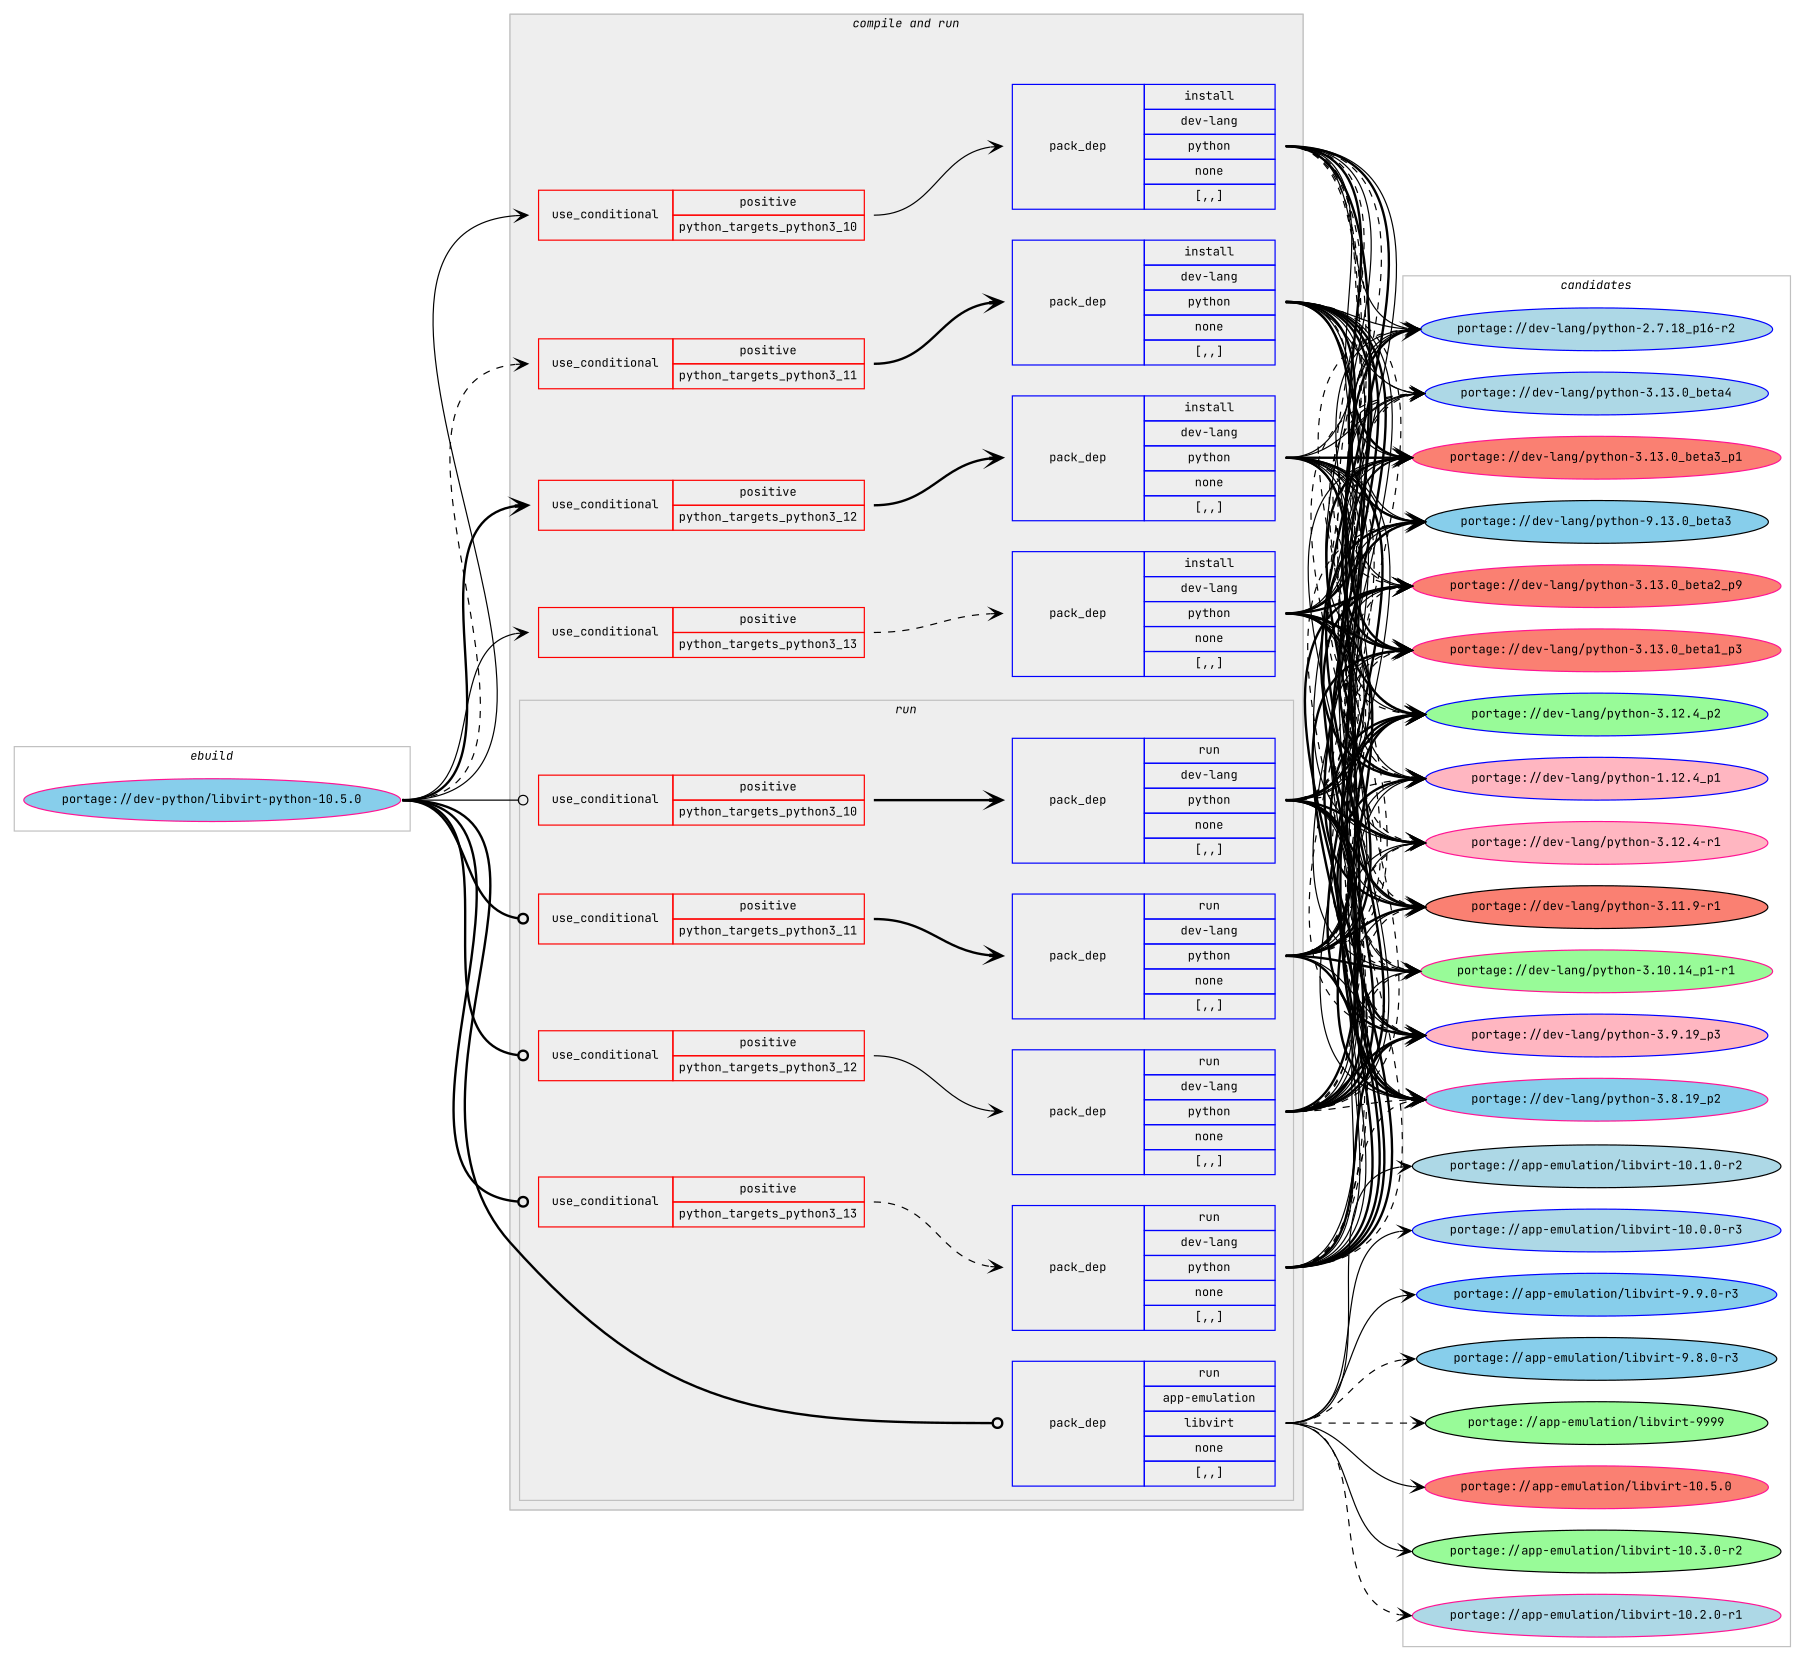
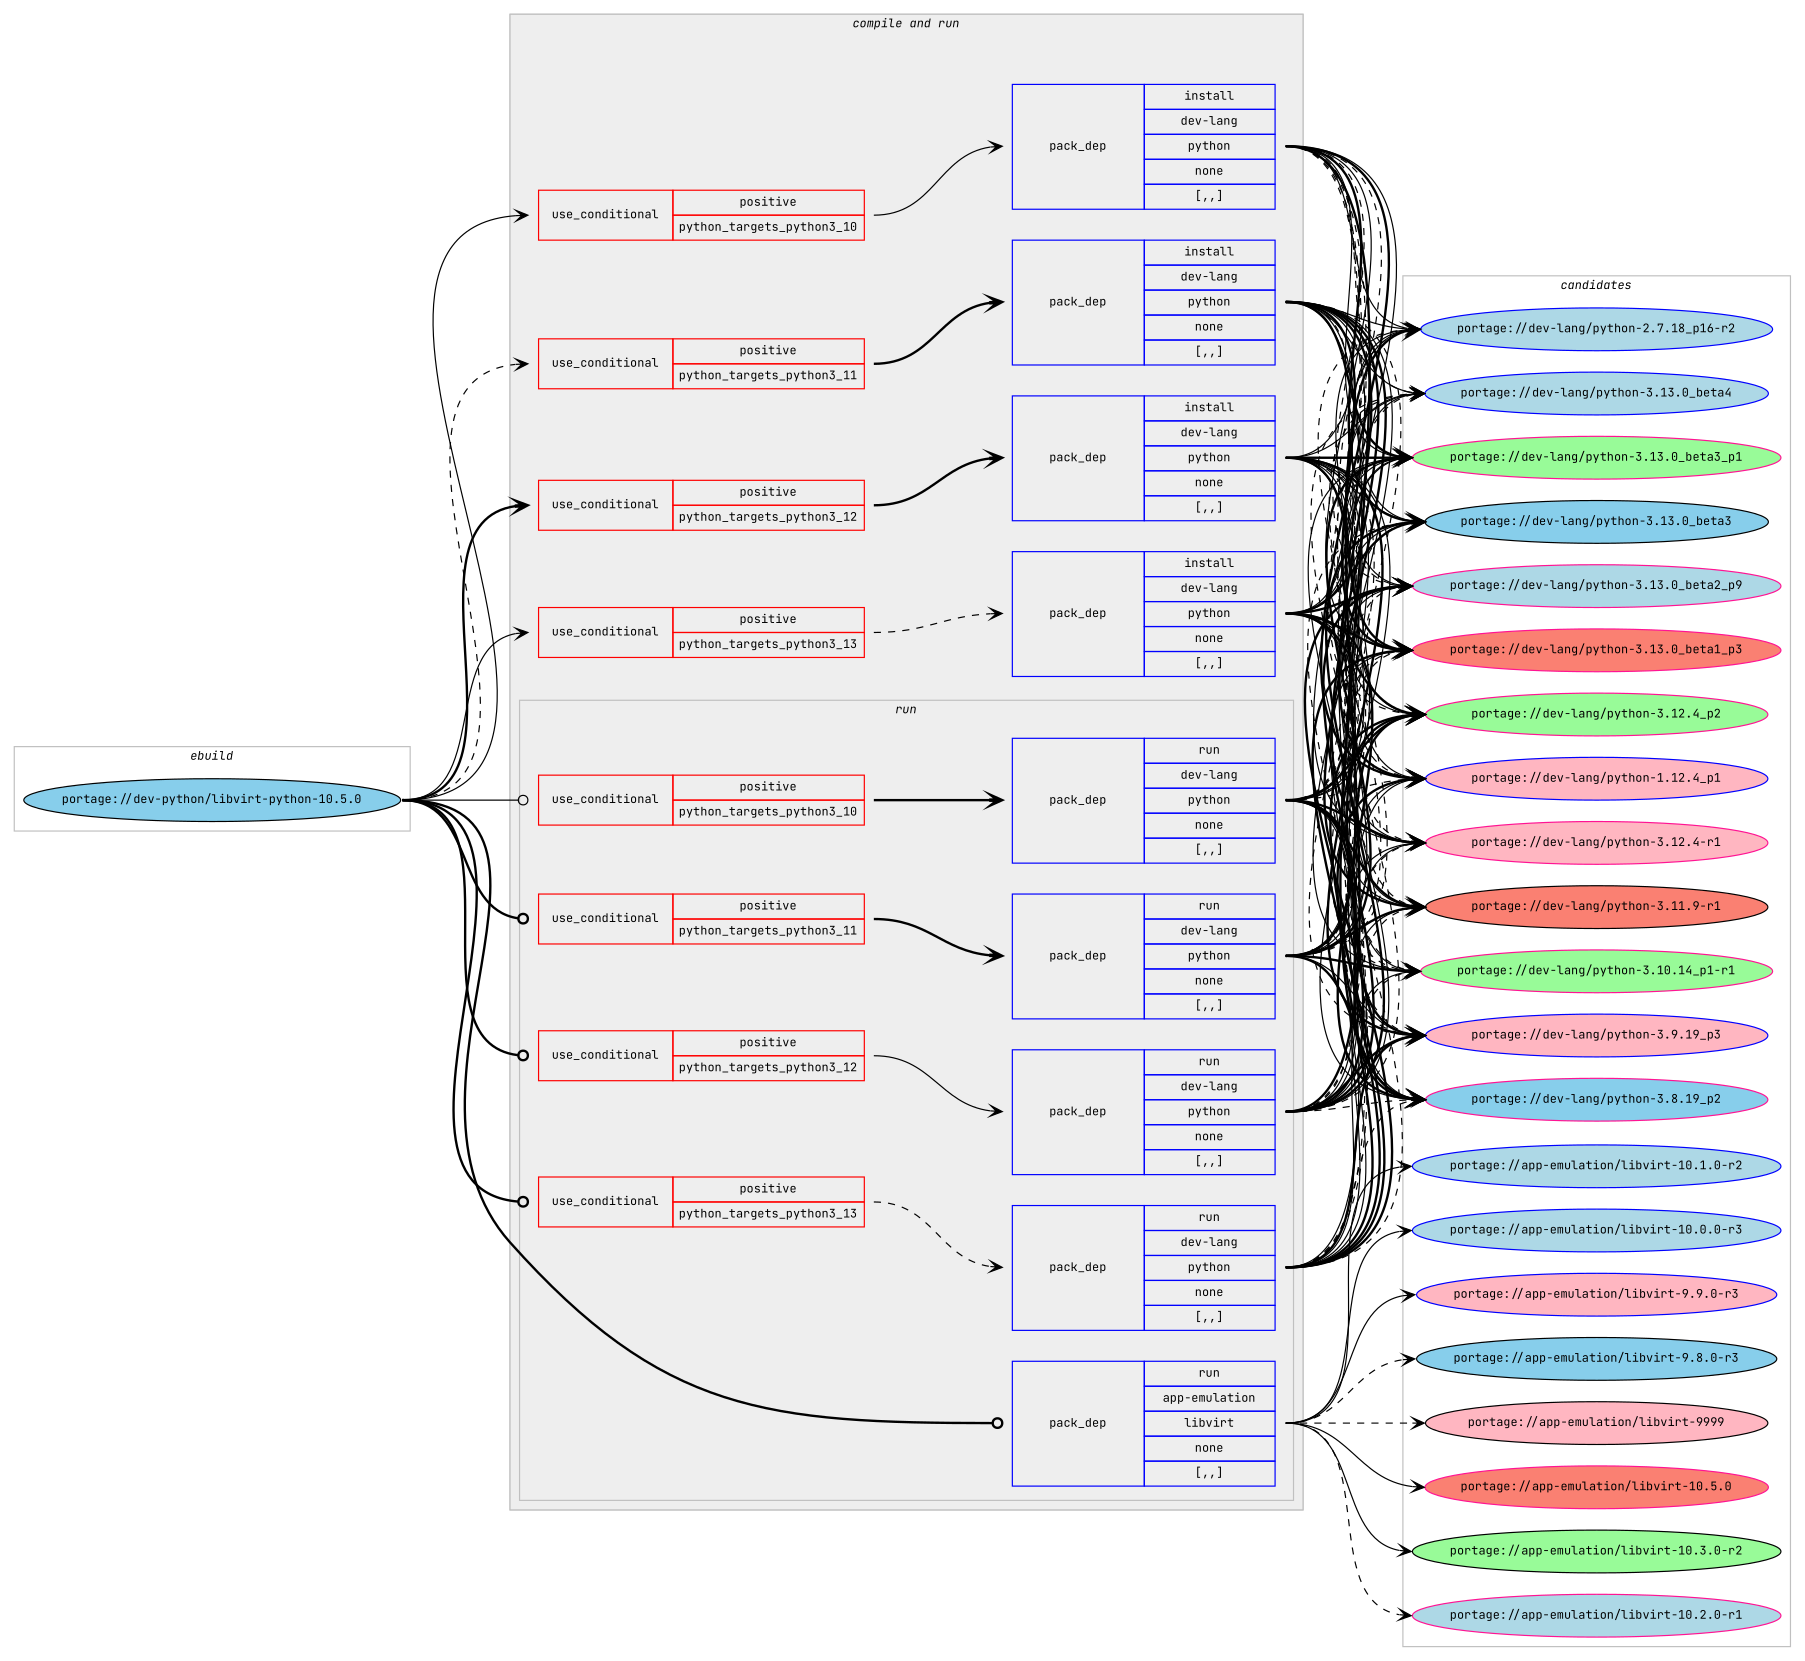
node "portage://dev-lang/python-3.13.0_beta3_p1": fillcolor salmon -> palegreen
node "portage://dev-lang/python-9.13.0_beta3": label "portage://dev-lang/python-9.13.0_beta3" -> "portage://dev-lang/python-3.13.0_beta3"
node "portage://dev-lang/python-3.13.0_beta2_p9": fillcolor salmon -> lightblue
node "portage://dev-lang/python-3.12.4_p2": color blue -> deeppink
node "portage://dev-python/libvirt-python-10.5.0": color deeppink -> black
node "portage://app-emulation/libvirt-10.1.0-r2": color black -> blue
node "portage://app-emulation/libvirt-9.9.0-r3": fillcolor skyblue -> lightpink
node "portage://app-emulation/libvirt-9999": fillcolor palegreen -> lightpink
